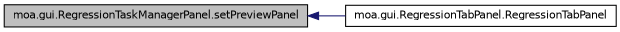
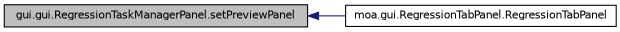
node "moa.gui.RegressionTaskManagerPanel.setPreviewPanel": label "moa.gui.RegressionTaskManagerPanel.setPreviewPanel" -> "gui.gui.RegressionTaskManagerPanel.setPreviewPanel"
